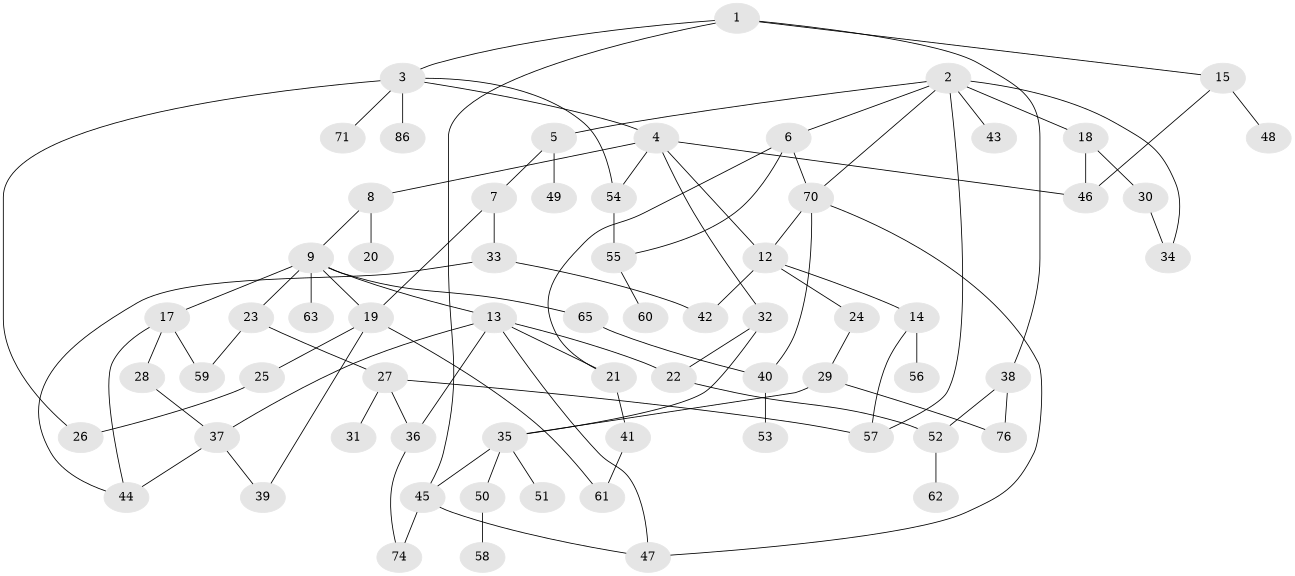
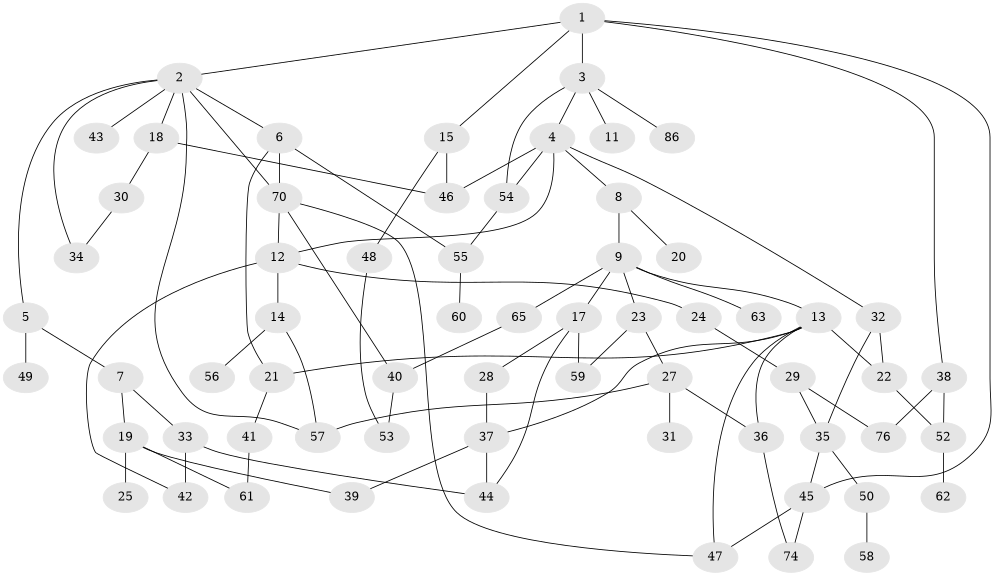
edge "1" -- "2": added
node "71": label "71" -> "11"
edge "9" -- "19": removed
edge "48" -- "53": added
node "26": removed
node "51": removed
